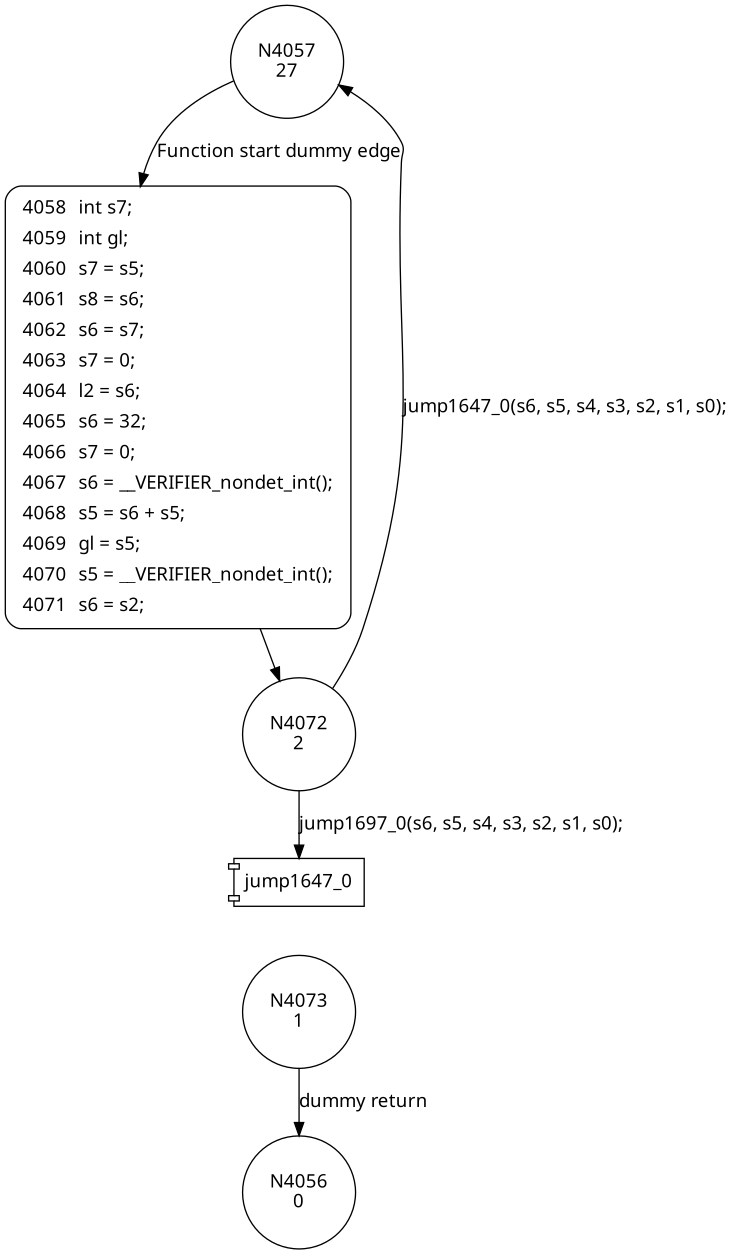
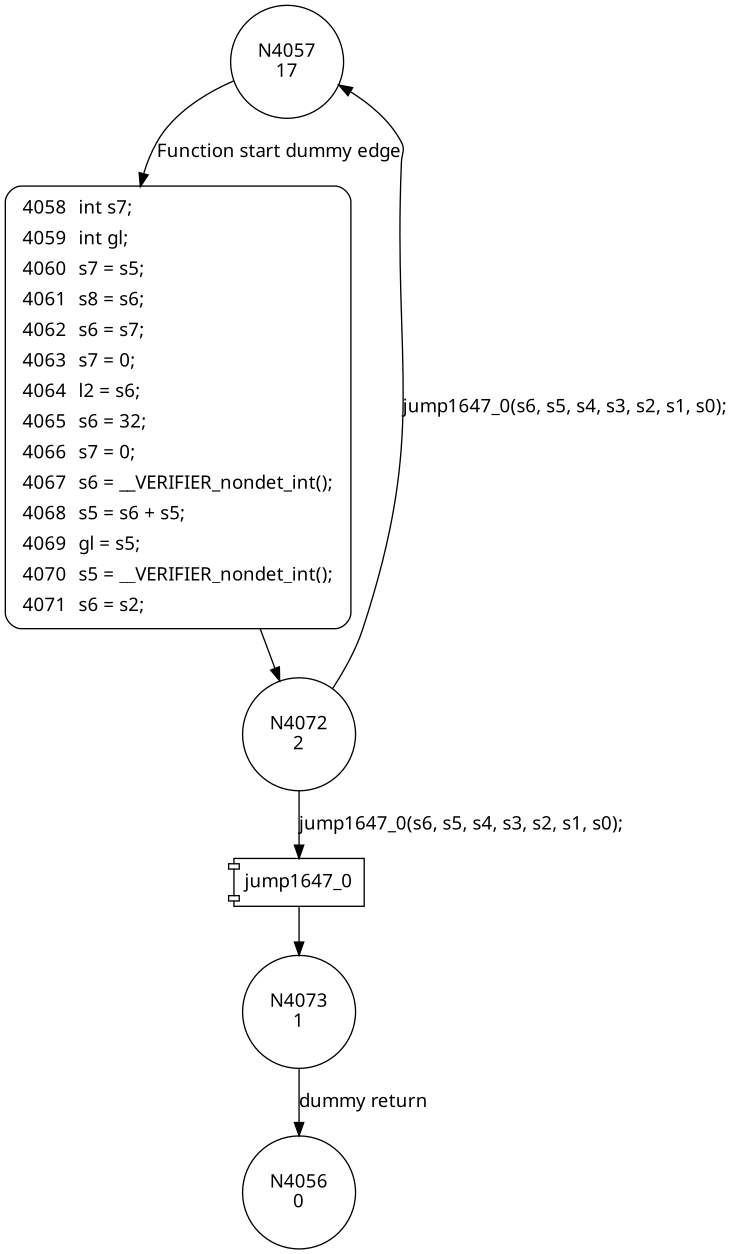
node "N4057 27": label "N4057 27" -> "N4057 17"
edge "N4072 2" -> "jump1647_0": label "jump1697_0(s6, s5, s4, s3, s2, s1, s0);" -> "jump1647_0(s6, s5, s4, s3, s2, s1, s0);"
edge "jump1647_0" -> "N4073 1": added
